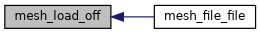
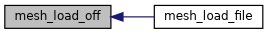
node "mesh_file_file": label "mesh_file_file" -> "mesh_load_file"
